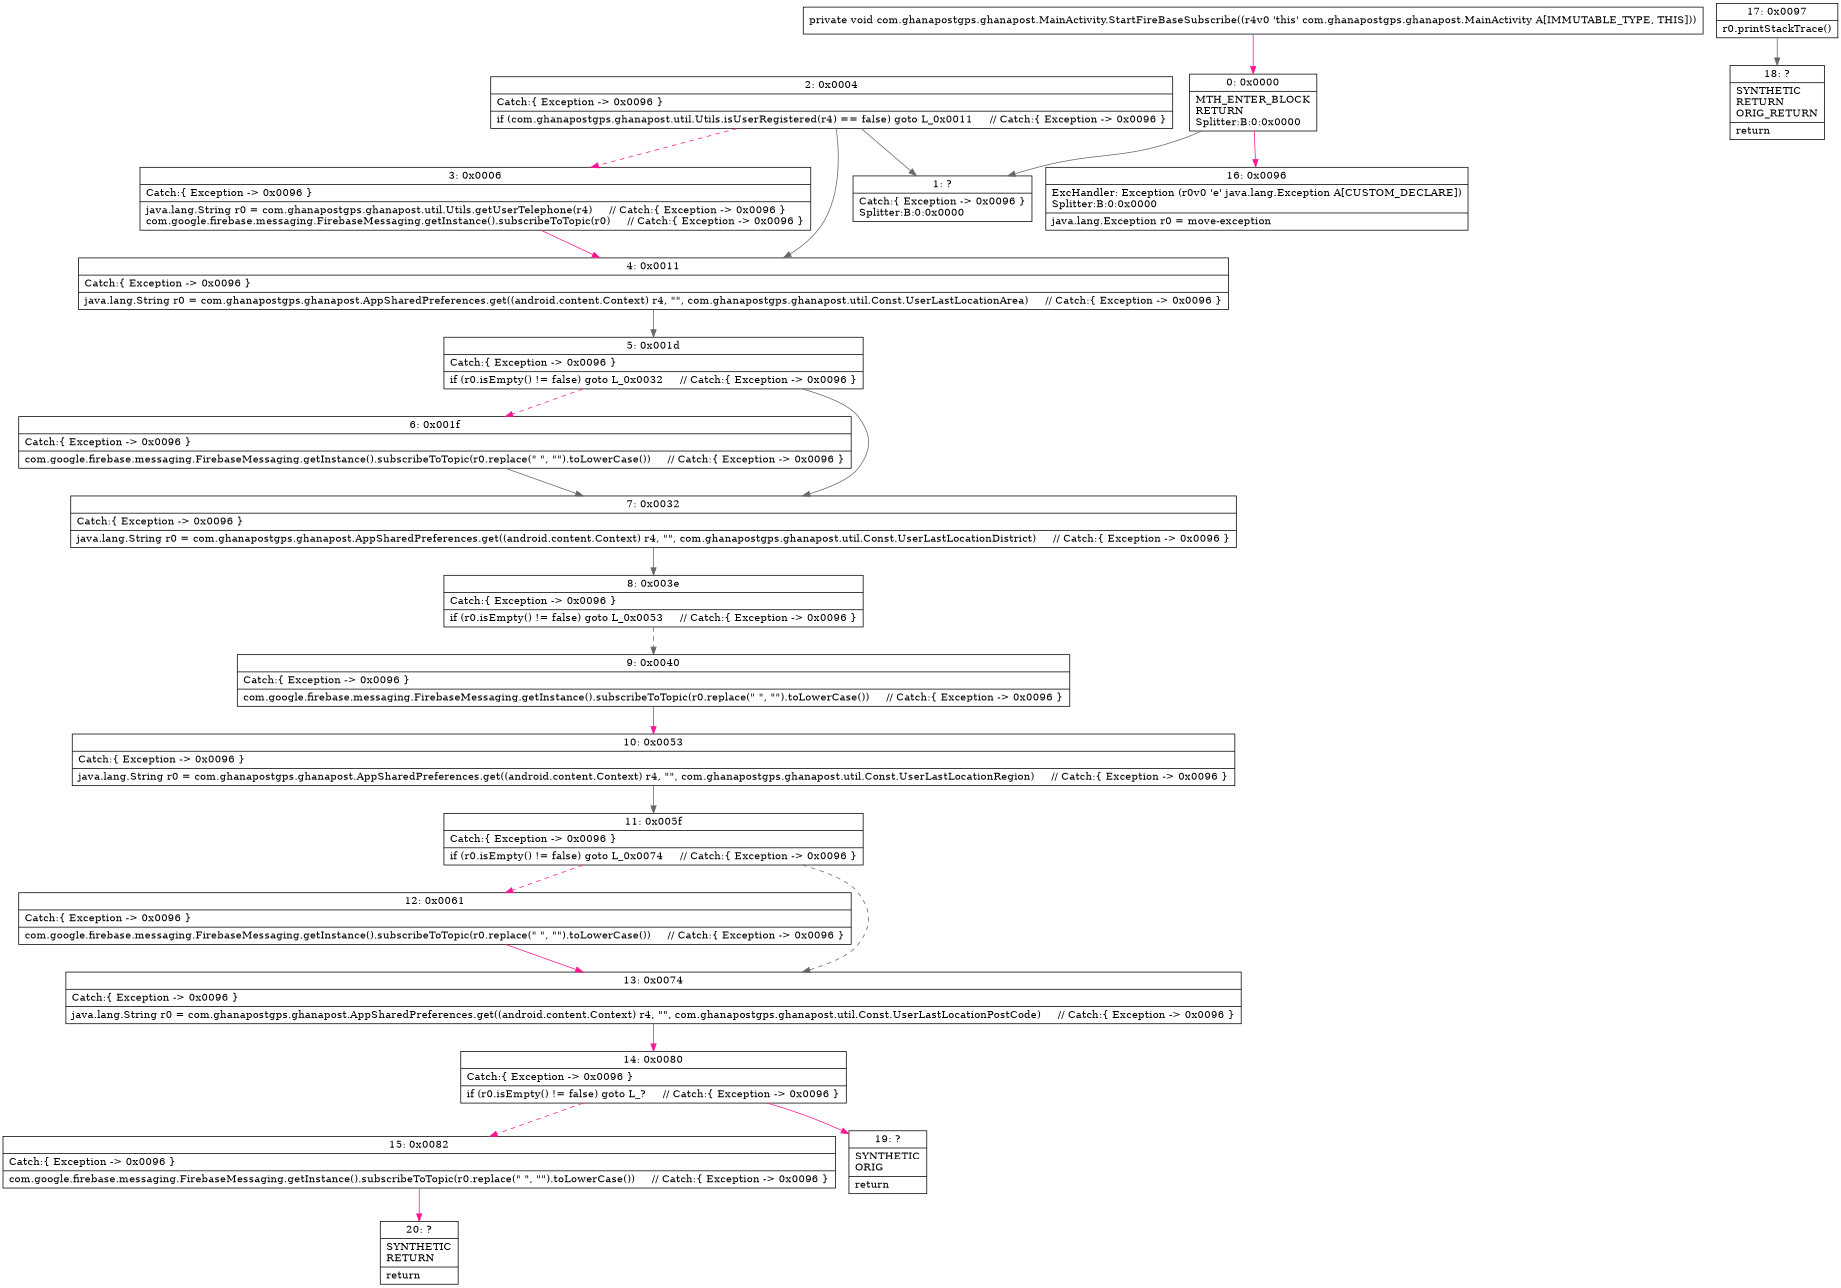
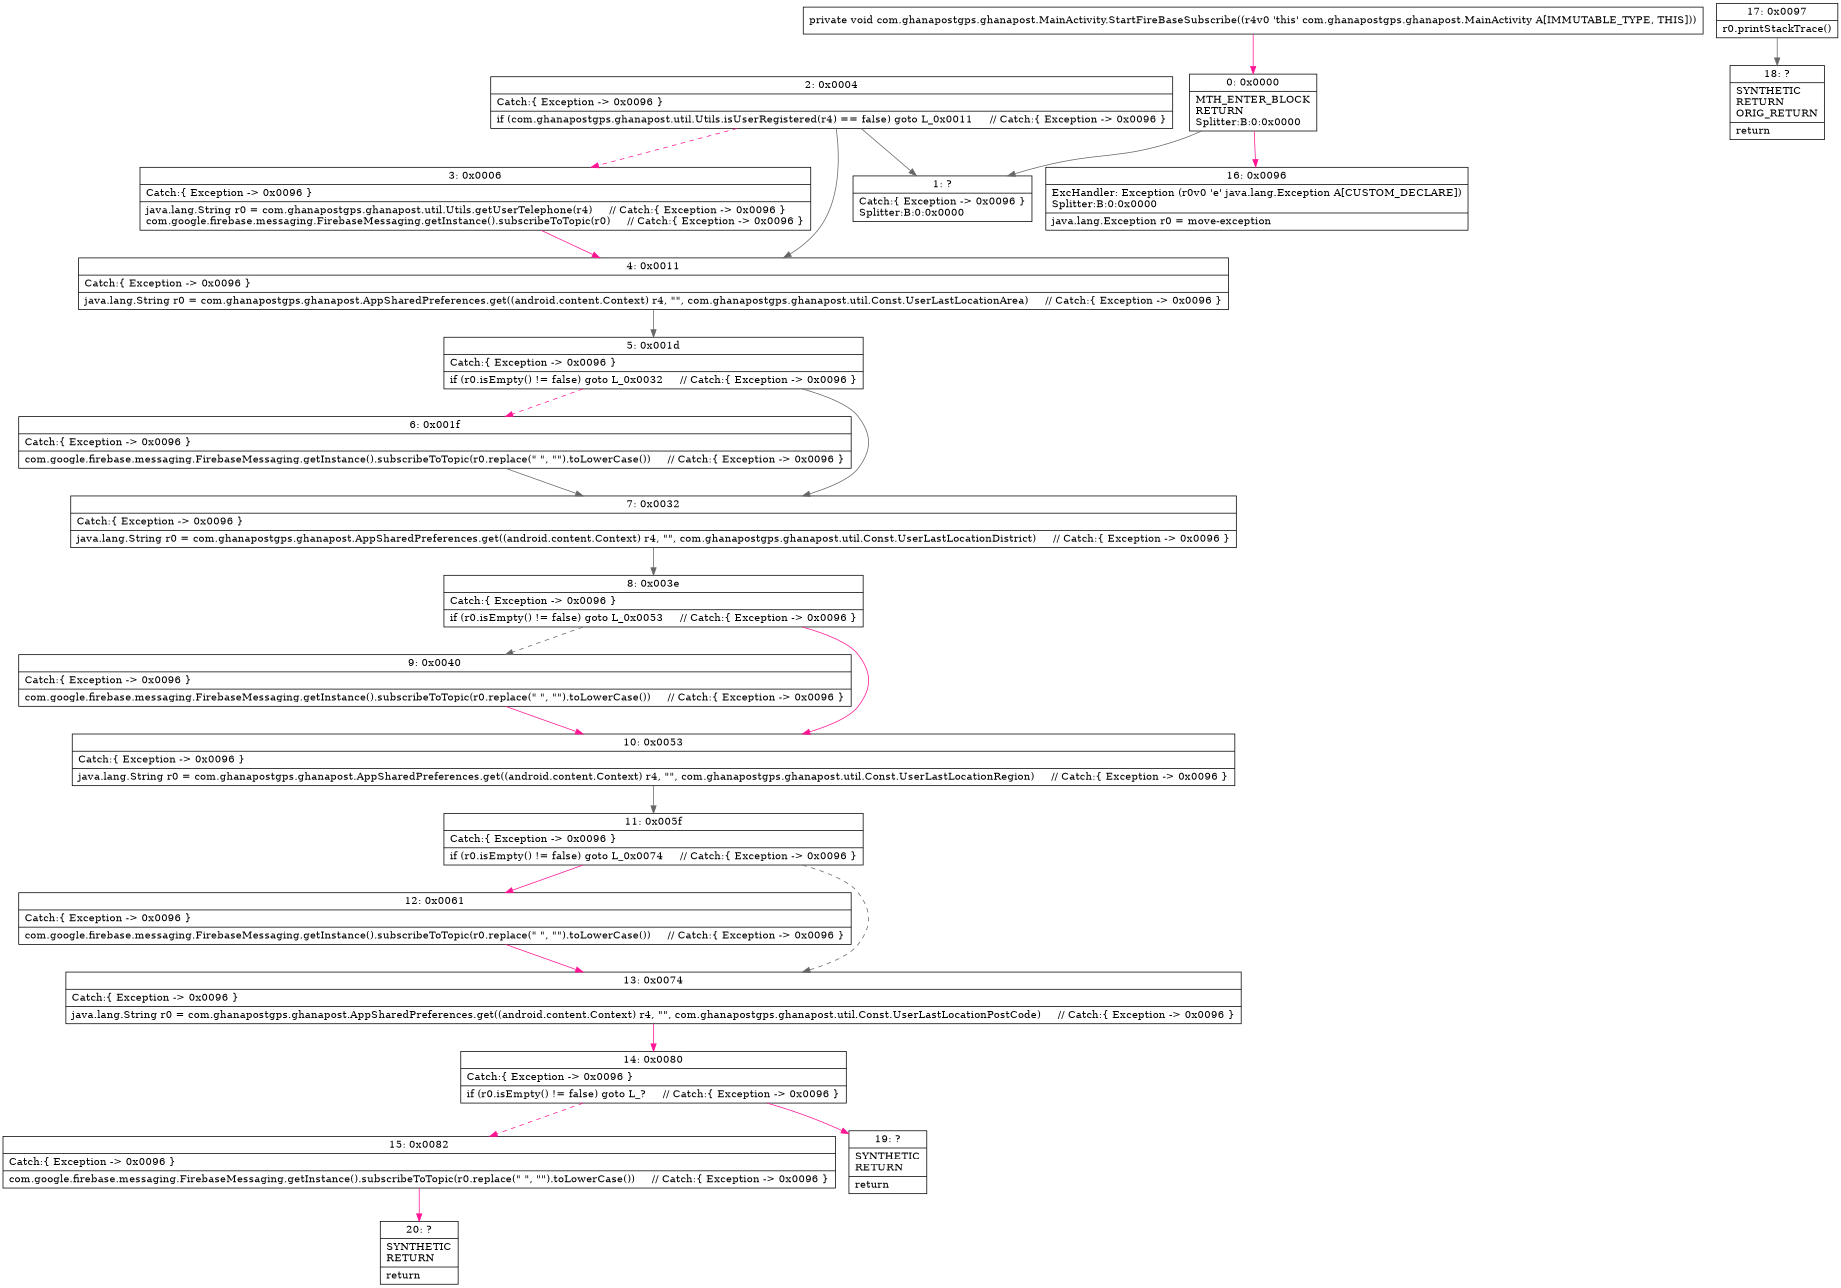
edge "8: 0x003e" -> "10: 0x0053": added
edge "11: 0x005f" -> "12: 0x0061": style dashed -> solid
node "19: ?": text "ORIG" -> "RETURN"
